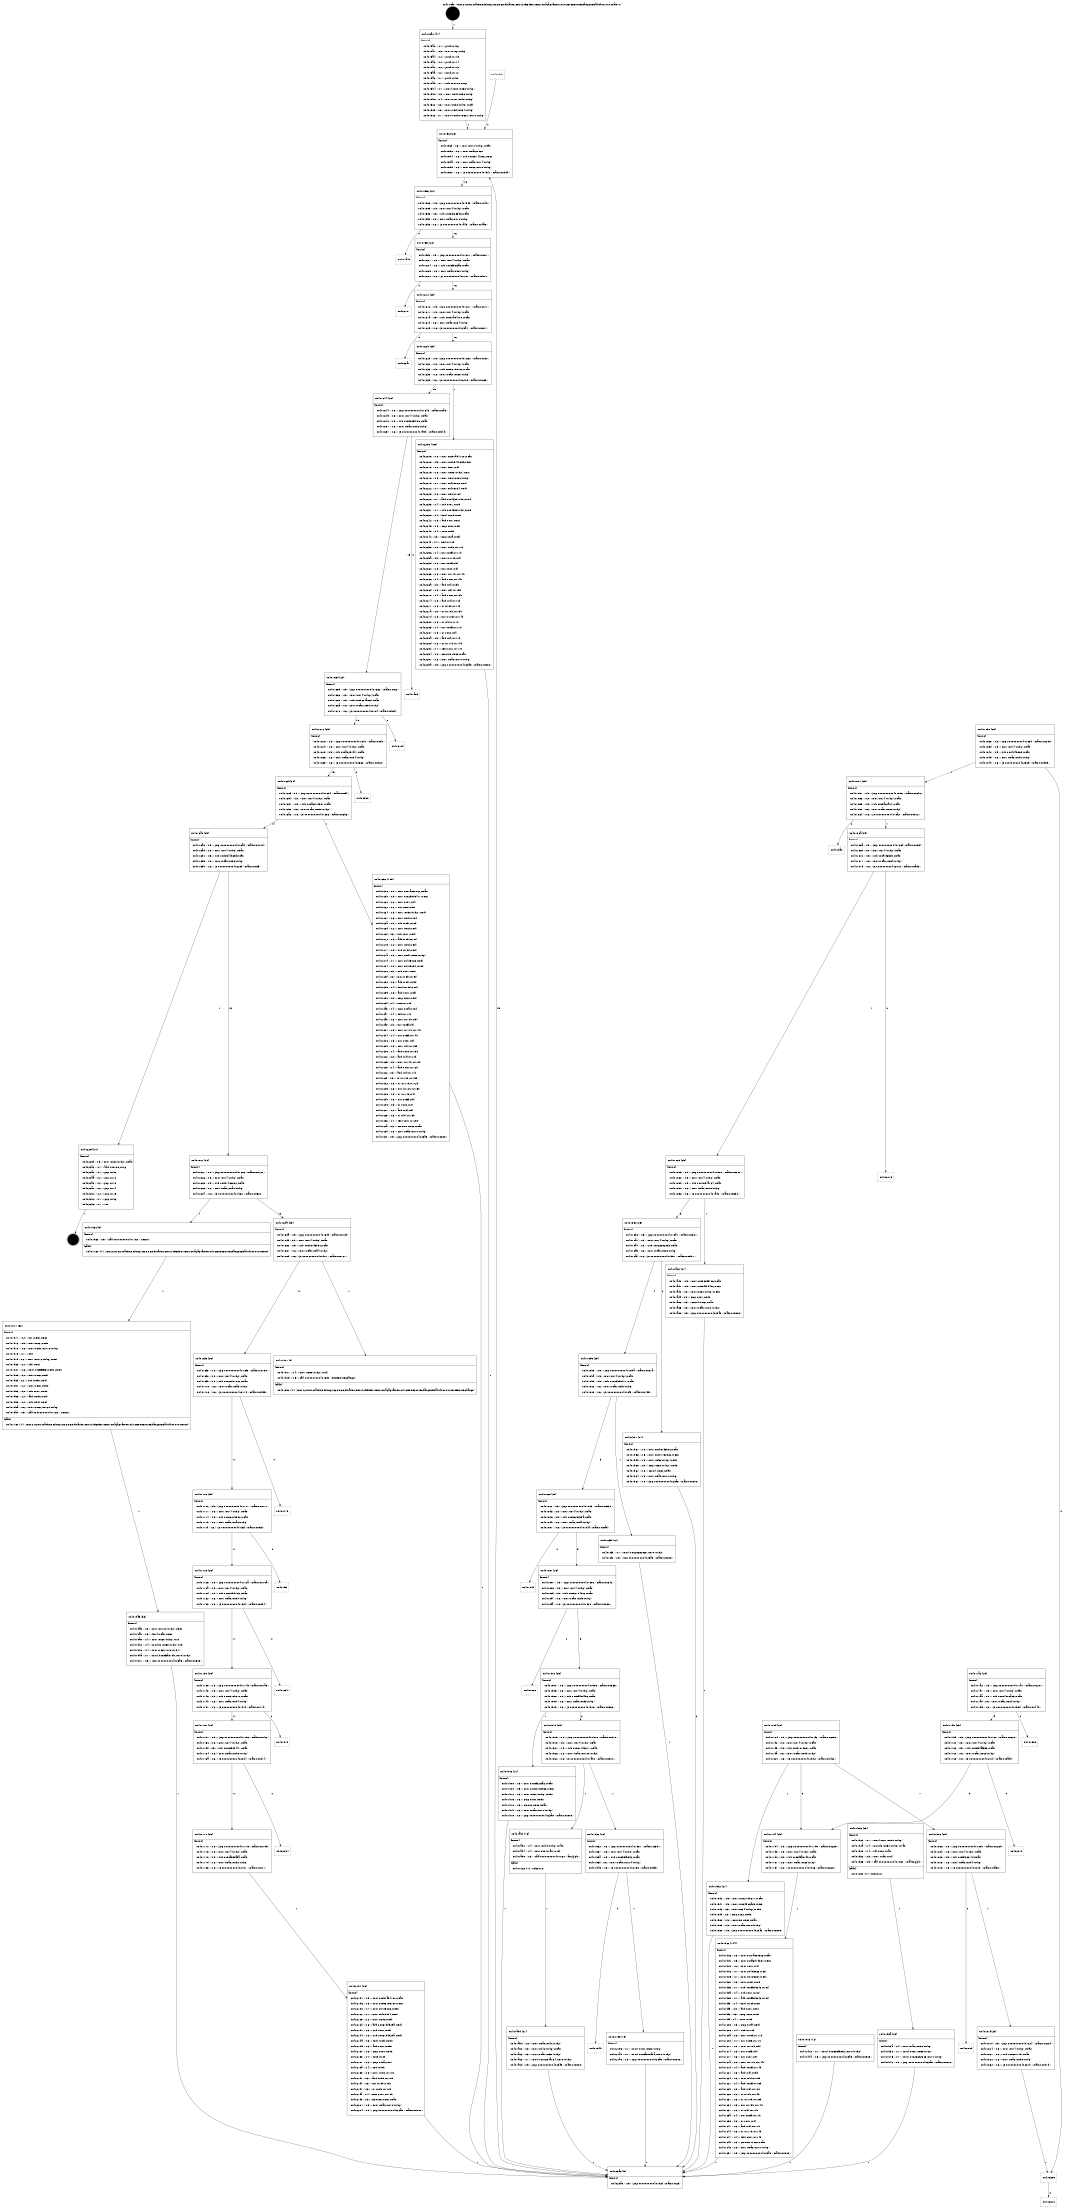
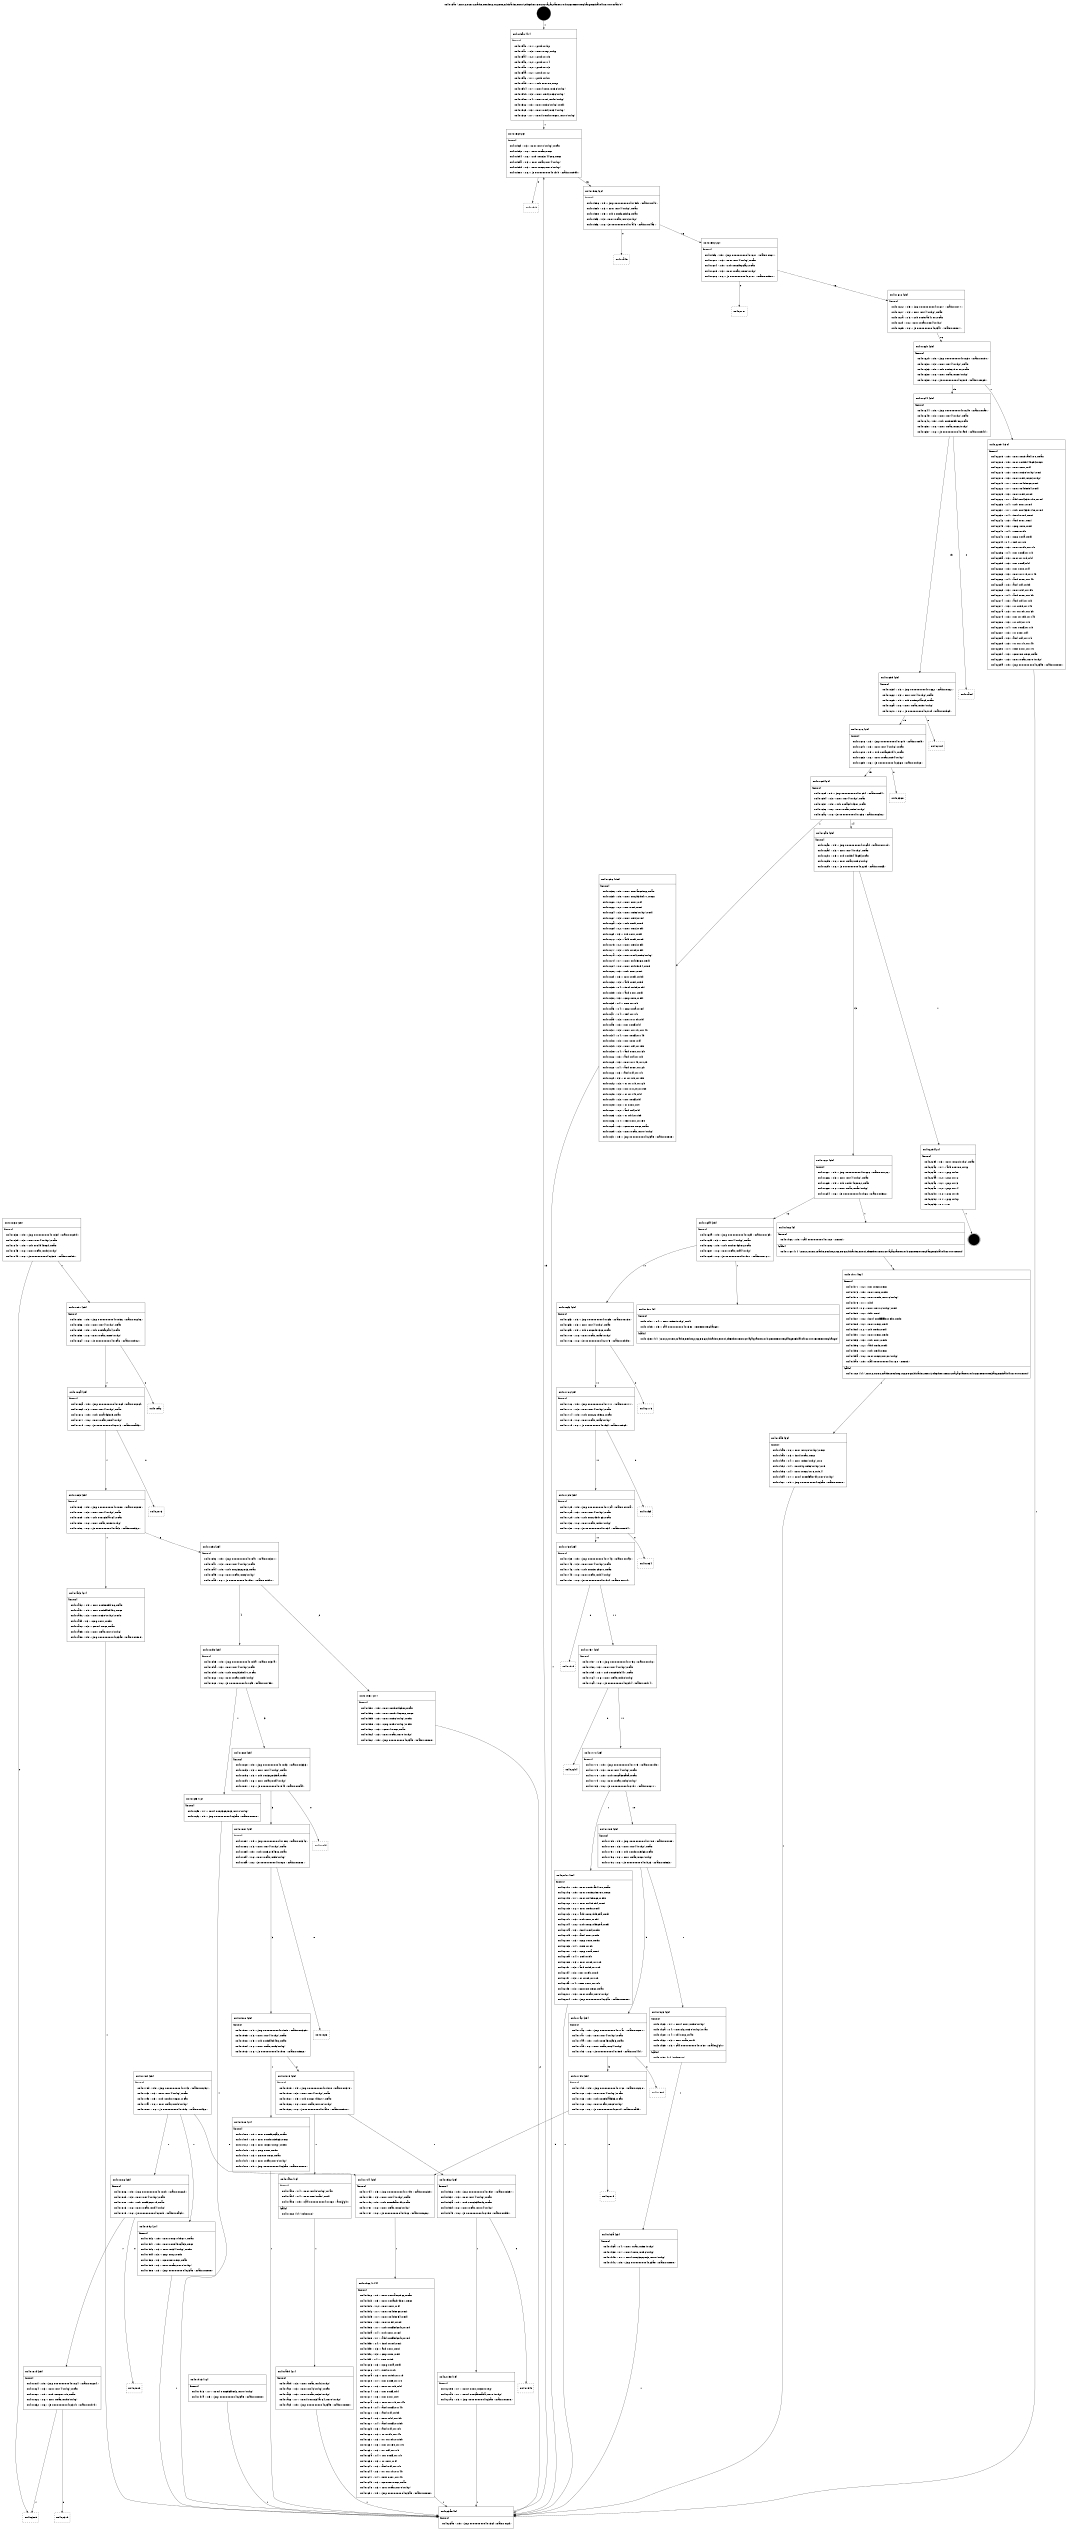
edge "0x401f7b" -> "0x4015cf [23]": reversed
node "0x4023a7": removed
node "0x401789 [25]": added
edge "0x402389" -> "0x40231b": now "0x40181f [25]" -> "0x40231b"
